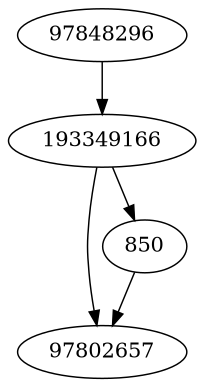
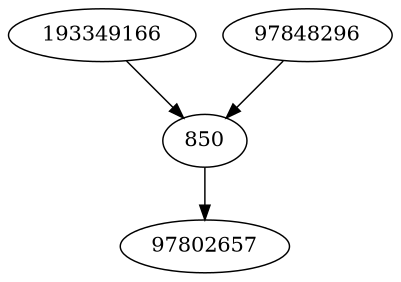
edge "97848296" -> "193349166": now "97848296" -> "850"
edge "193349166" -> "97802657": removed
